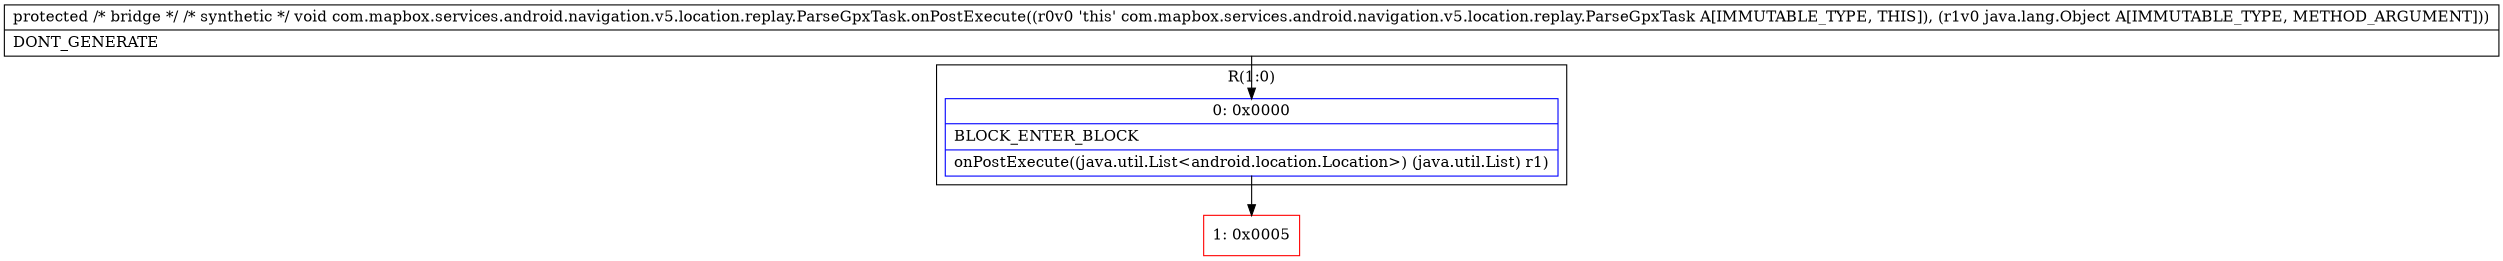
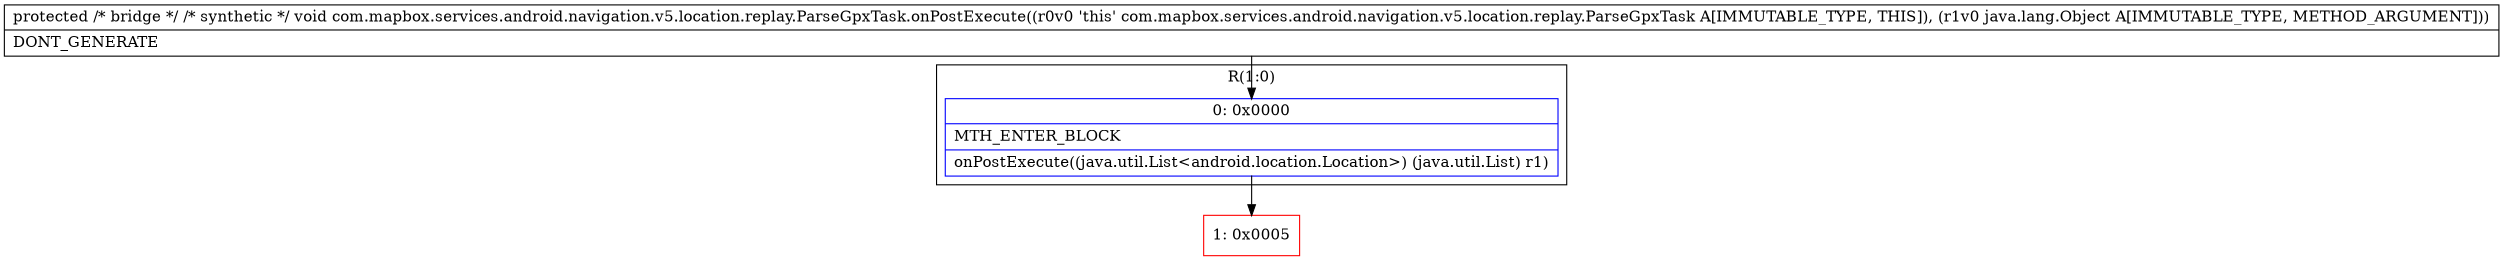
node "0: 0x0000": text "BLOCK_ENTER_BLOCK" -> "MTH_ENTER_BLOCK"
